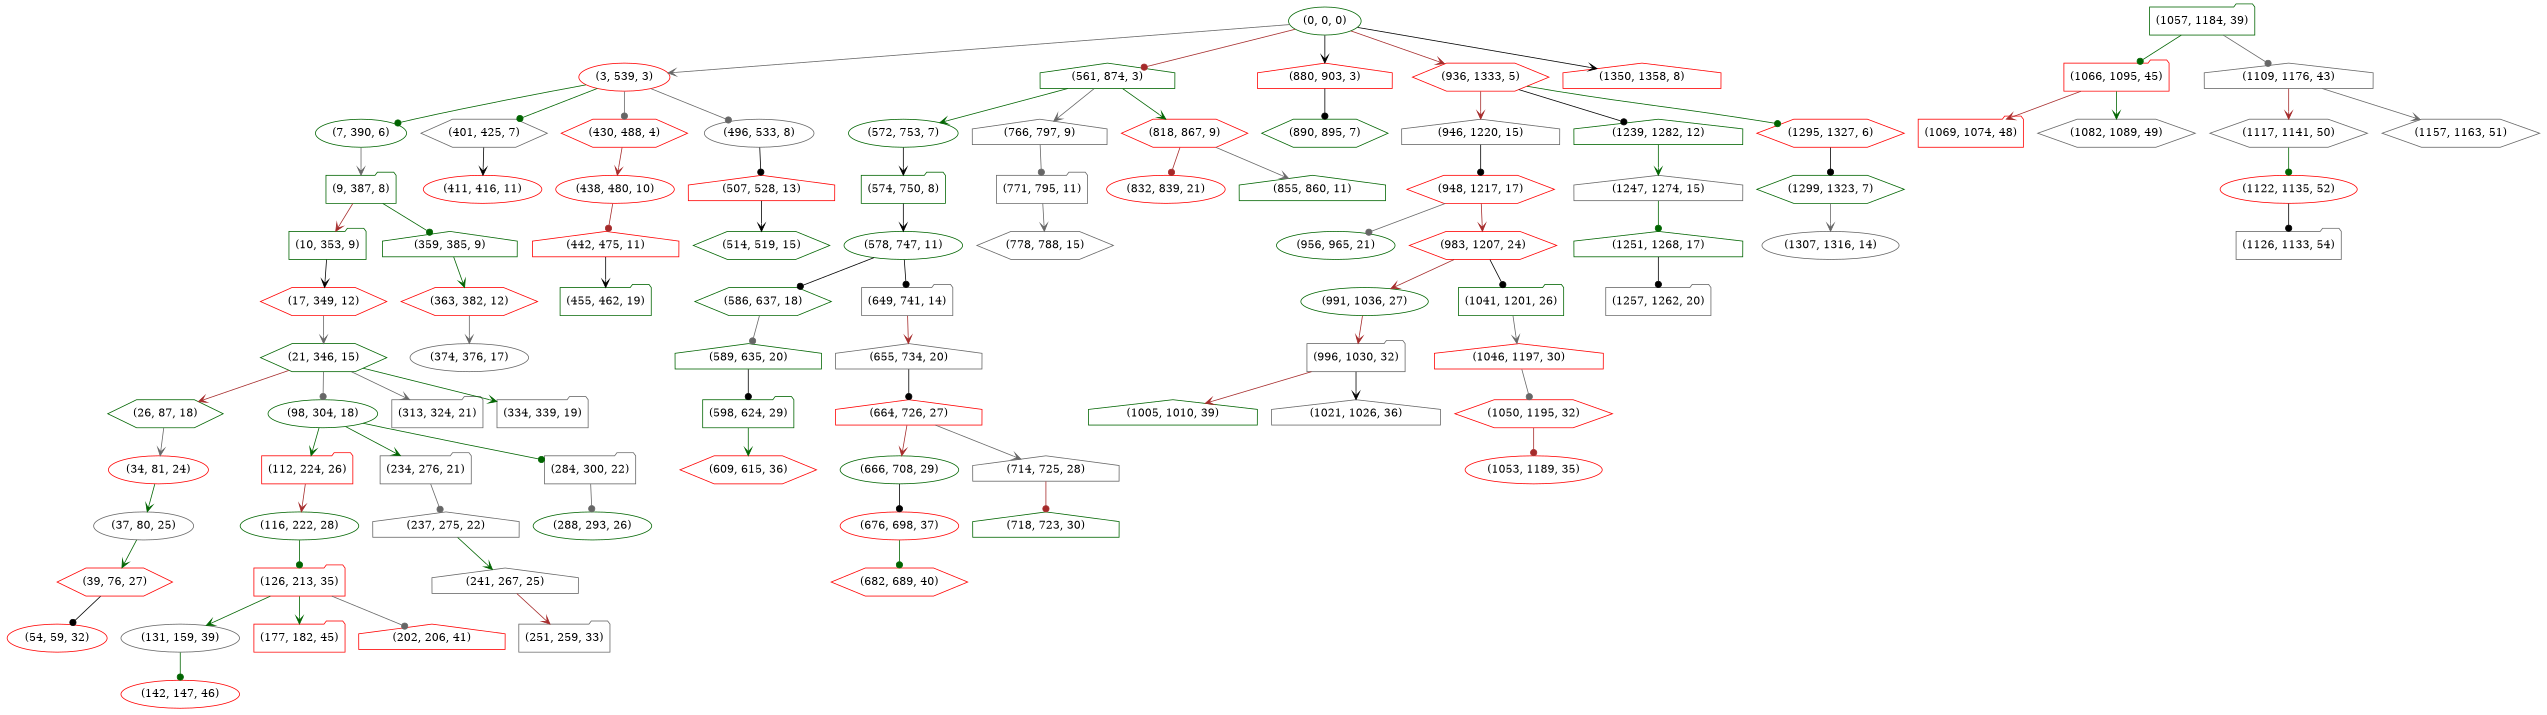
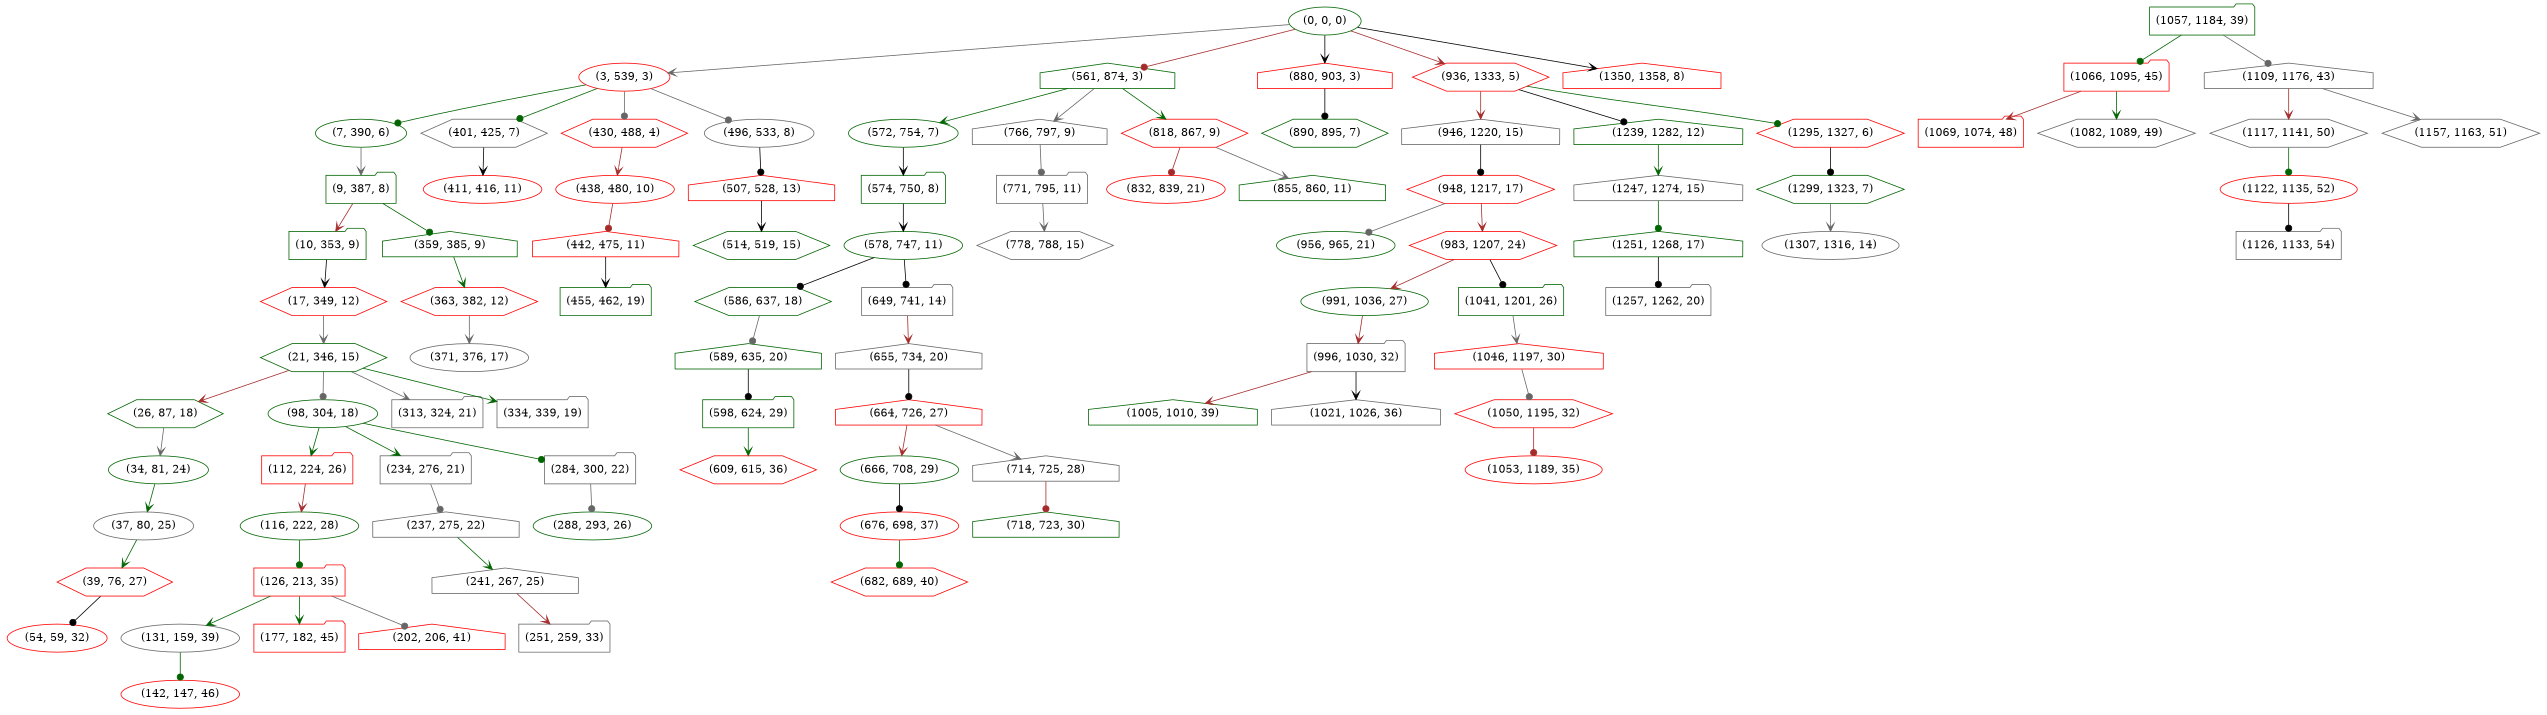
node "(572, 753, 7)": label "(572, 753, 7)" -> "(572, 754, 7)"
node "(374, 376, 17)": label "(374, 376, 17)" -> "(371, 376, 17)"
node "(34, 81, 24)": color red -> darkgreen
